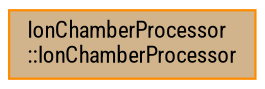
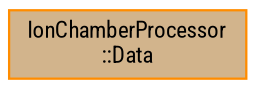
node "IonChamberProcessor ::IonChamberProcessor": label "IonChamberProcessor ::IonChamberProcessor" -> "IonChamberProcessor ::Data"
